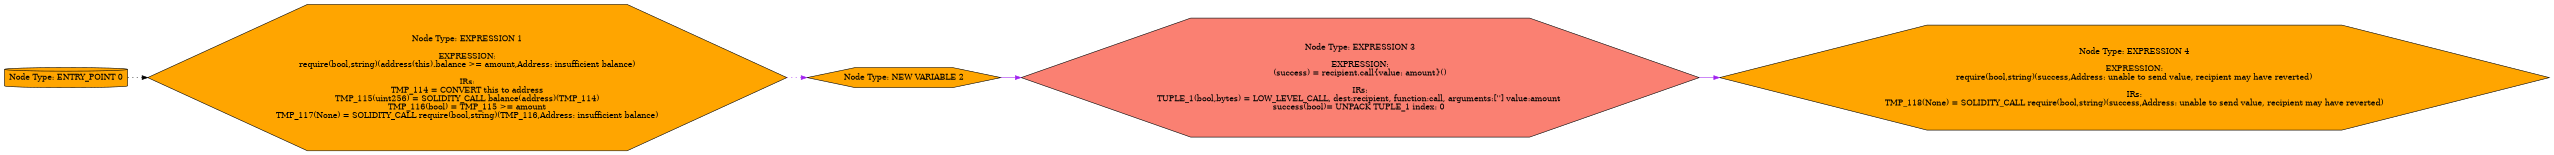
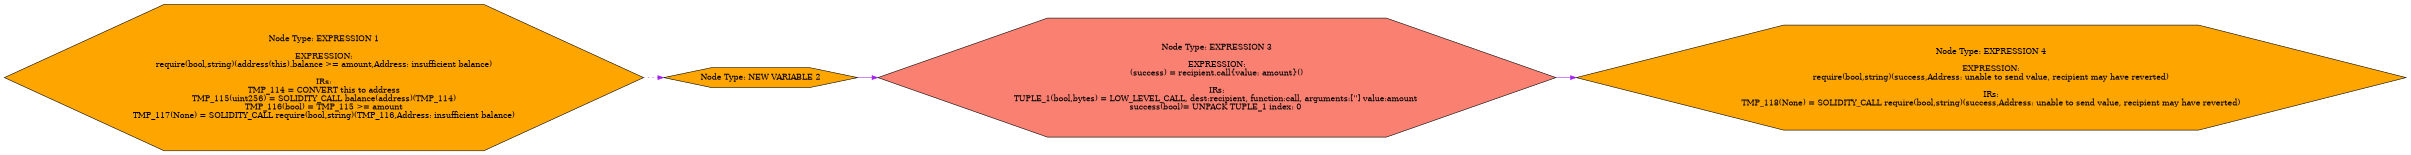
node "Node Type: ENTRY_POINT 0": removed
